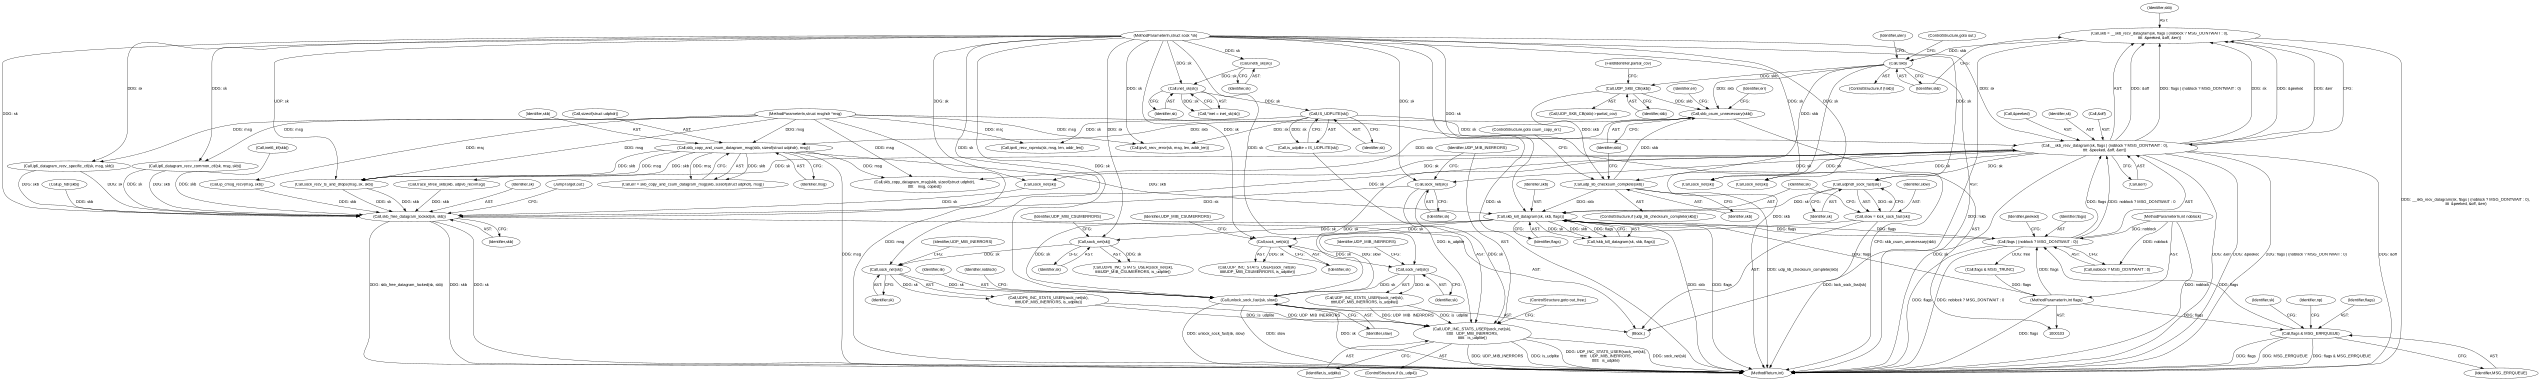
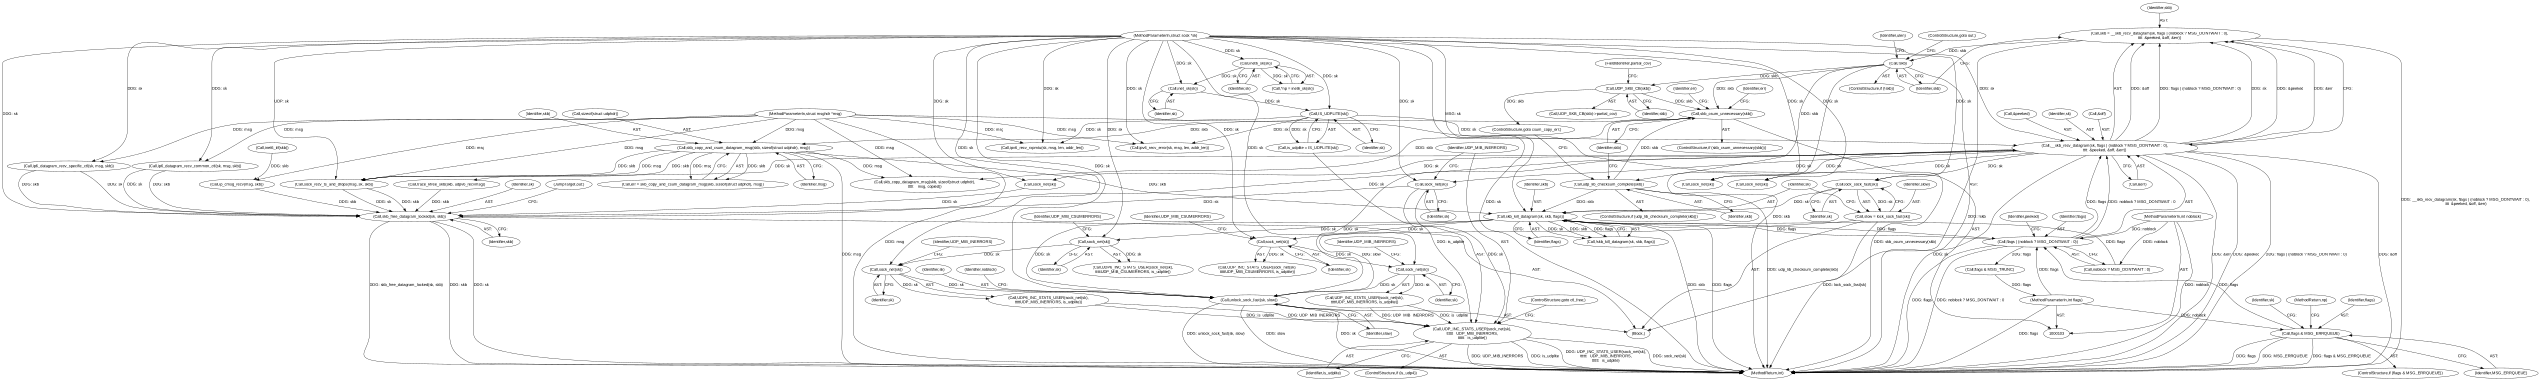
edge "(MethodParameterIn,struct sock *sk)" -> "(Call,IS_UDPLITE(sk))": added, label "DDG: sk"
edge "(MethodParameterIn,struct sock *sk)" -> "(Call,ipv6_recv_rxpmtu(sk, msg, len, addr_len))": added, label "DDG: sk"
node "(Call,*np = inet6_sk(sk))": added
node "(Call,*inet = inet_sk(sk))": removed
edge "(MethodParameterIn,struct sock *sk)" -> "(Call,skb_kill_datagram(sk, skb, flags))": label "DDG: sk" -> "MSG: sk"
edge "(Call,UDP_SKB_CB(skb))" -> "(Call,udp_lib_checksum_complete(skb))": now "(Call,UDP_SKB_CB(skb))" -> "(ControlStructure,goto csum_copy_err;)"
node "(ControlStructure,if (skb_csum_unnecessary(skb)))": added
node "(Call,ip_hdr(skb))": removed
node "(Call,udphdr_sock_fast(sk))": label "(Call,udphdr_sock_fast(sk))" -> "(Call,lock_sock_fast(sk))"
edge "(Call,inet6_iif(skb))" -> "(Call,skb_free_datagram_locked(sk, skb))": now "(Call,inet6_iif(skb))" -> "(Call,ip_cmsg_recv(msg, skb))"
edge "(Call,skb_csum_unnecessary(skb))" -> "(MethodReturn,int)": label "CFG: skb_csum_unnecessary(skb)" -> "DDG: skb_csum_unnecessary(skb)"
edge "(MethodParameterIn,int flags)" -> "(Call,skb_kill_datagram(sk, skb, flags))": now "(Call,noblock ? MSG_DONTWAIT : 0)" -> "(Call,skb_kill_datagram(sk, skb, flags))"
edge "(Call,flags | (noblock ? MSG_DONTWAIT : 0))" -> "(Call,flags & MSG_TRUNC)": label "DDG: free" -> "DDG: flags"
edge "(MethodParameterIn,int noblock)" -> "(MethodParameterIn,int flags)": now "(MethodParameterIn,int noblock)" -> "1000103"
node "(ControlStructure,goto out_free;)": label "(ControlStructure,goto out_free;)" -> "(ControlStructure,goto ctl_free;)"
node "(Identifier,np)": label "(Identifier,np)" -> "(MethodReturn,np)"
edge "(MethodParameterIn,int flags)" -> "(Call,flags & MSG_ERRQUEUE)": label "DDG: flags" -> "DDG: noblock"
node "(ControlStructure,if (flags & MSG_ERRQUEUE))": added
